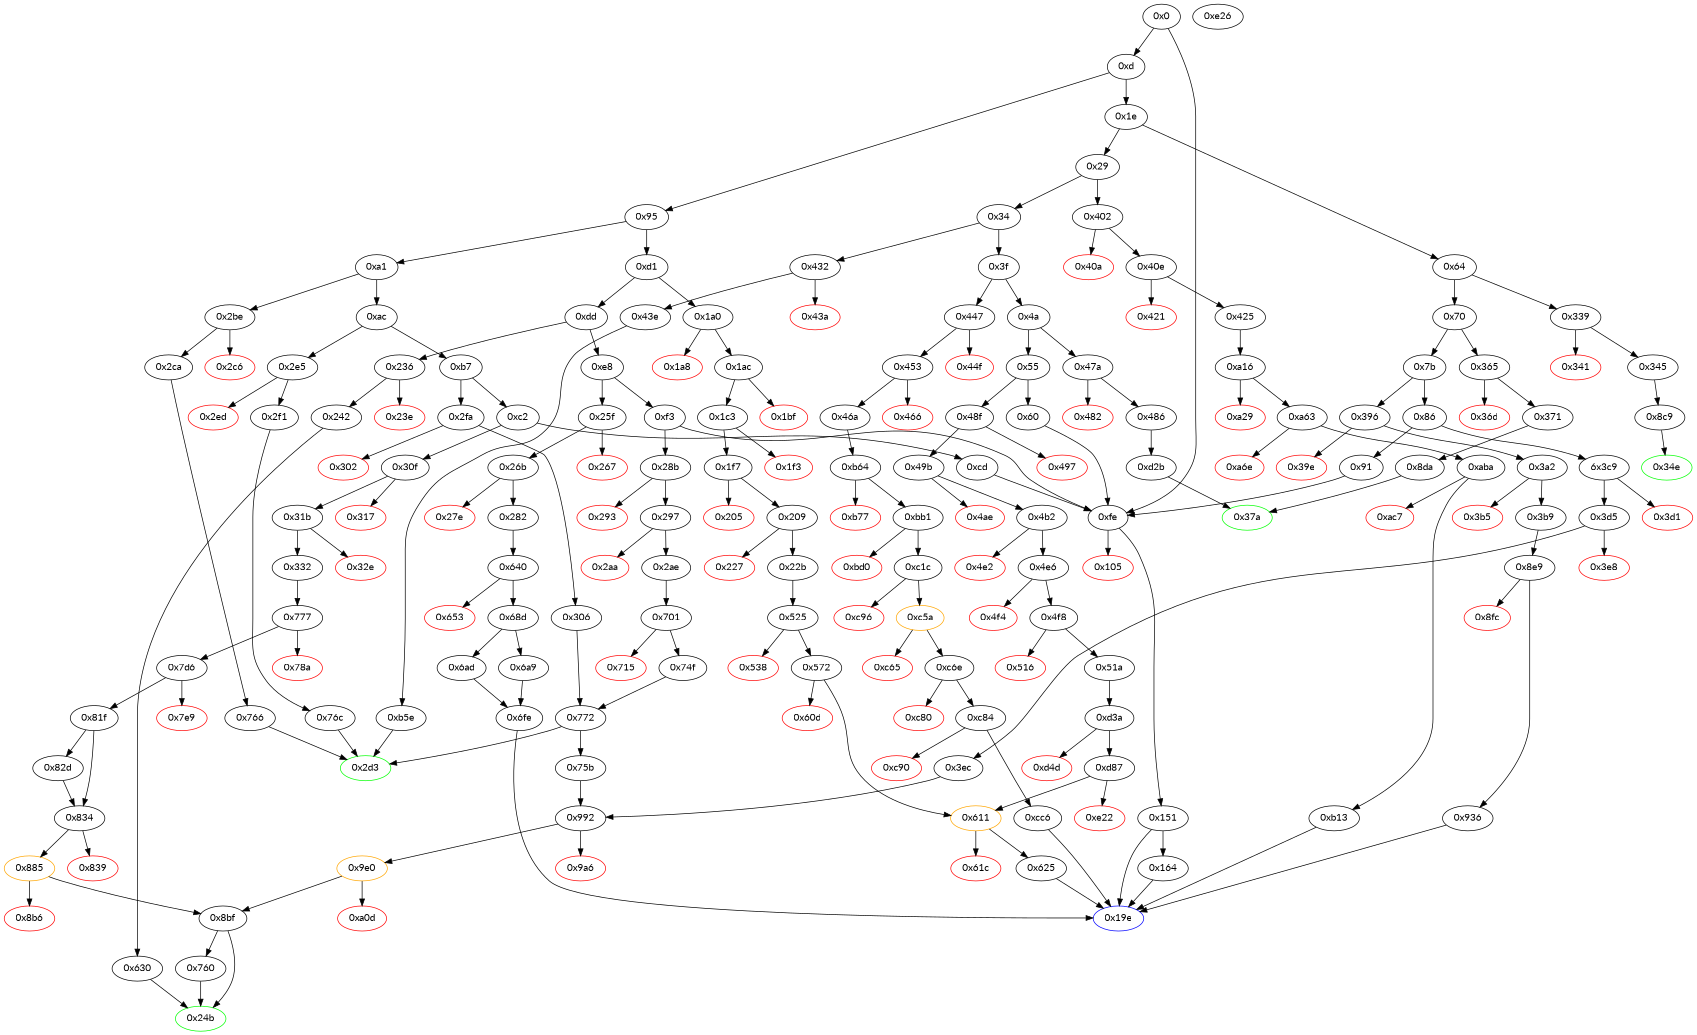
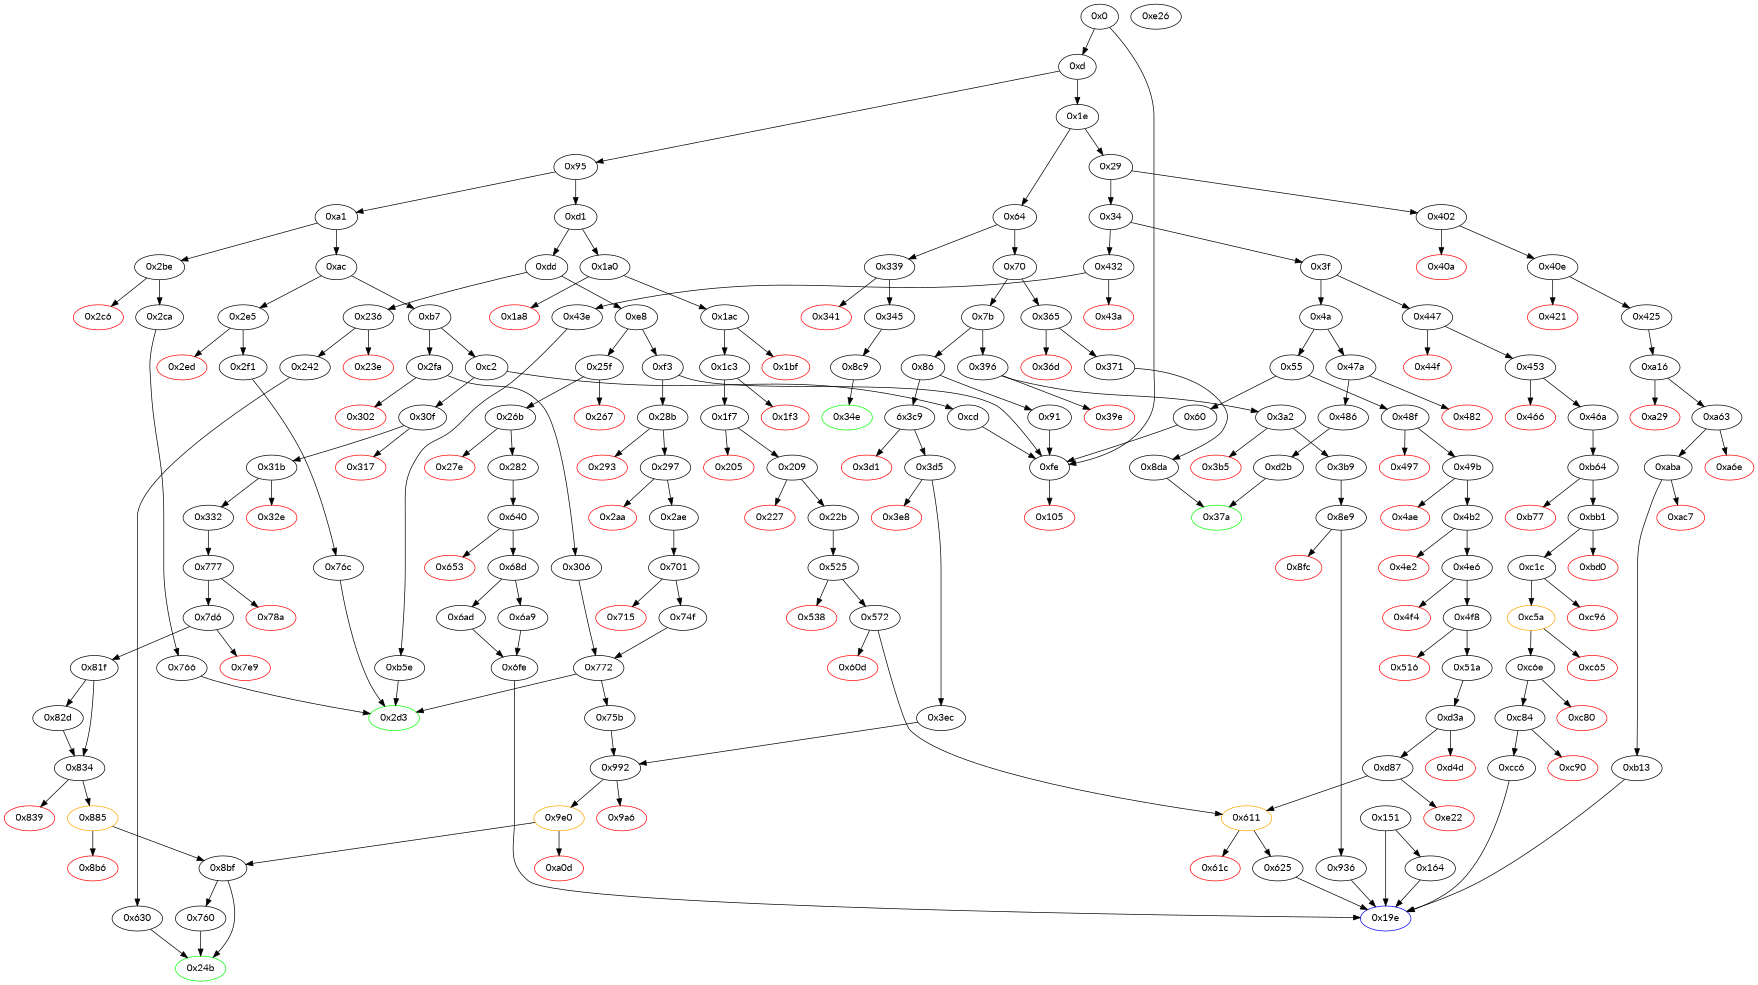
edge "0xfe" -> "0x151": removed
